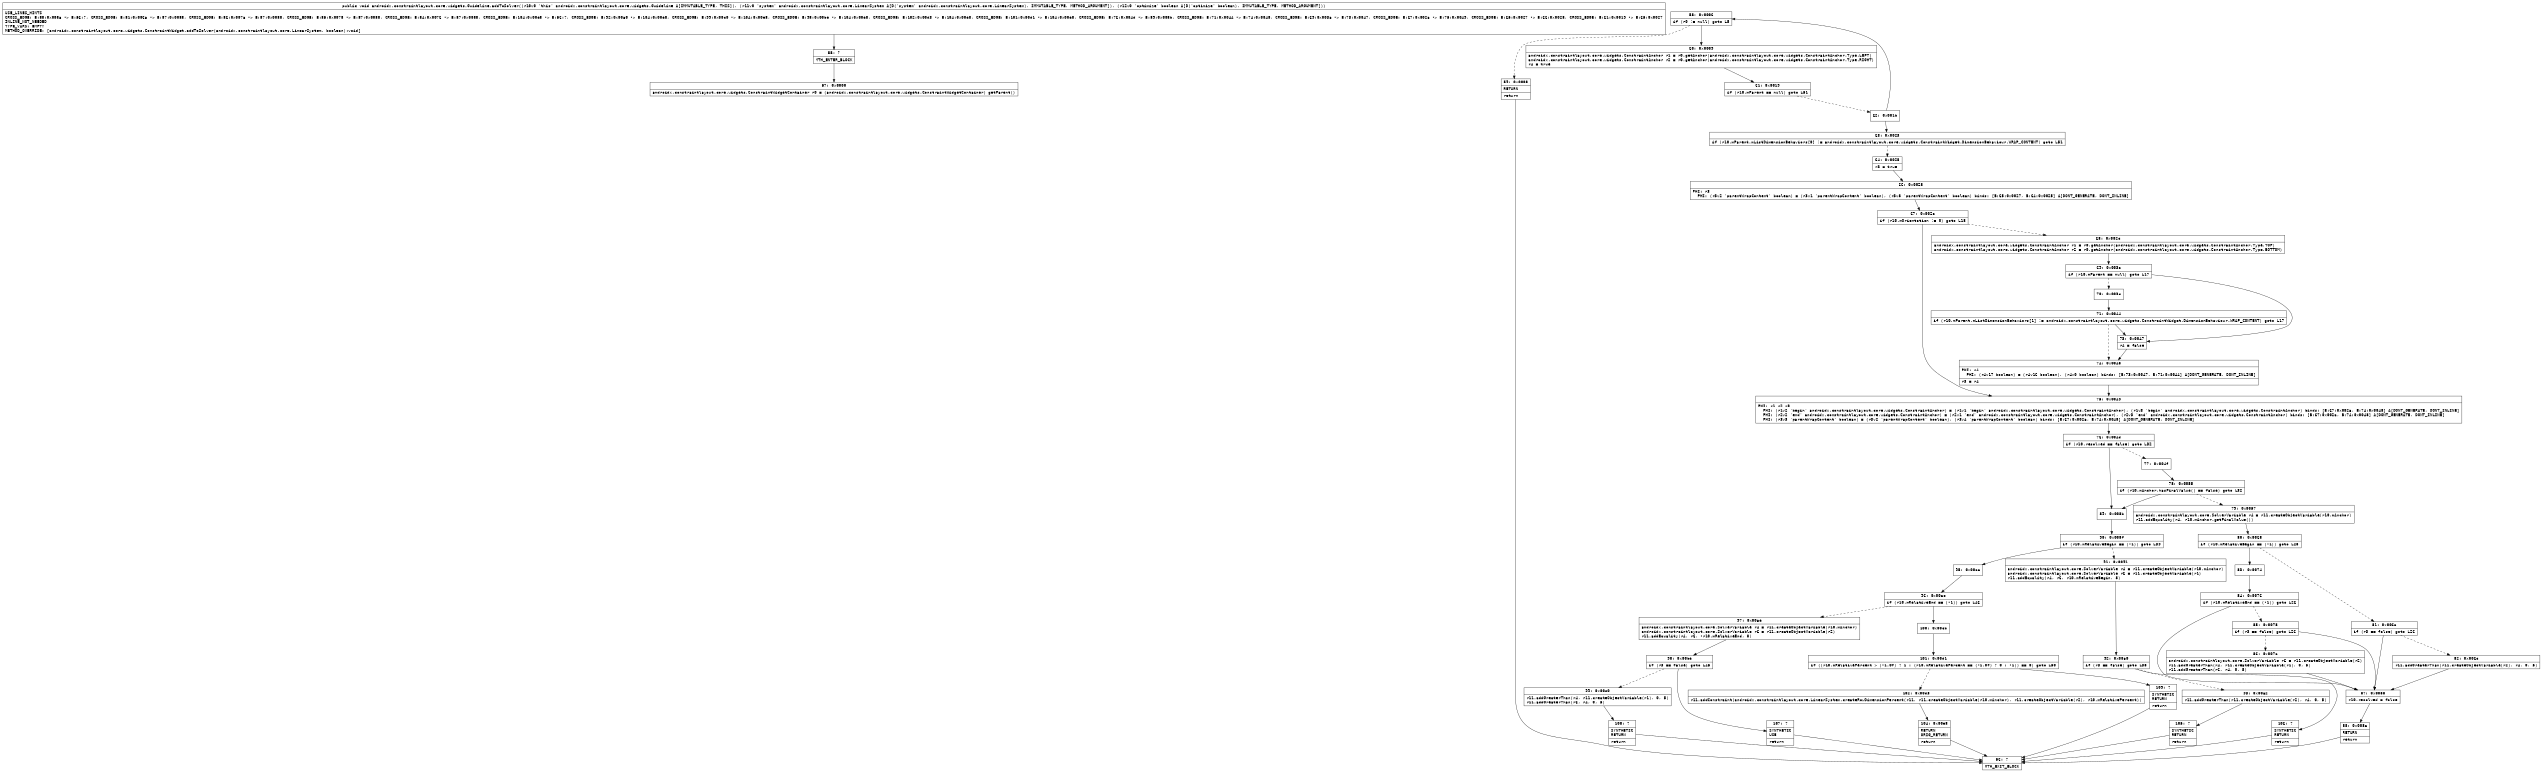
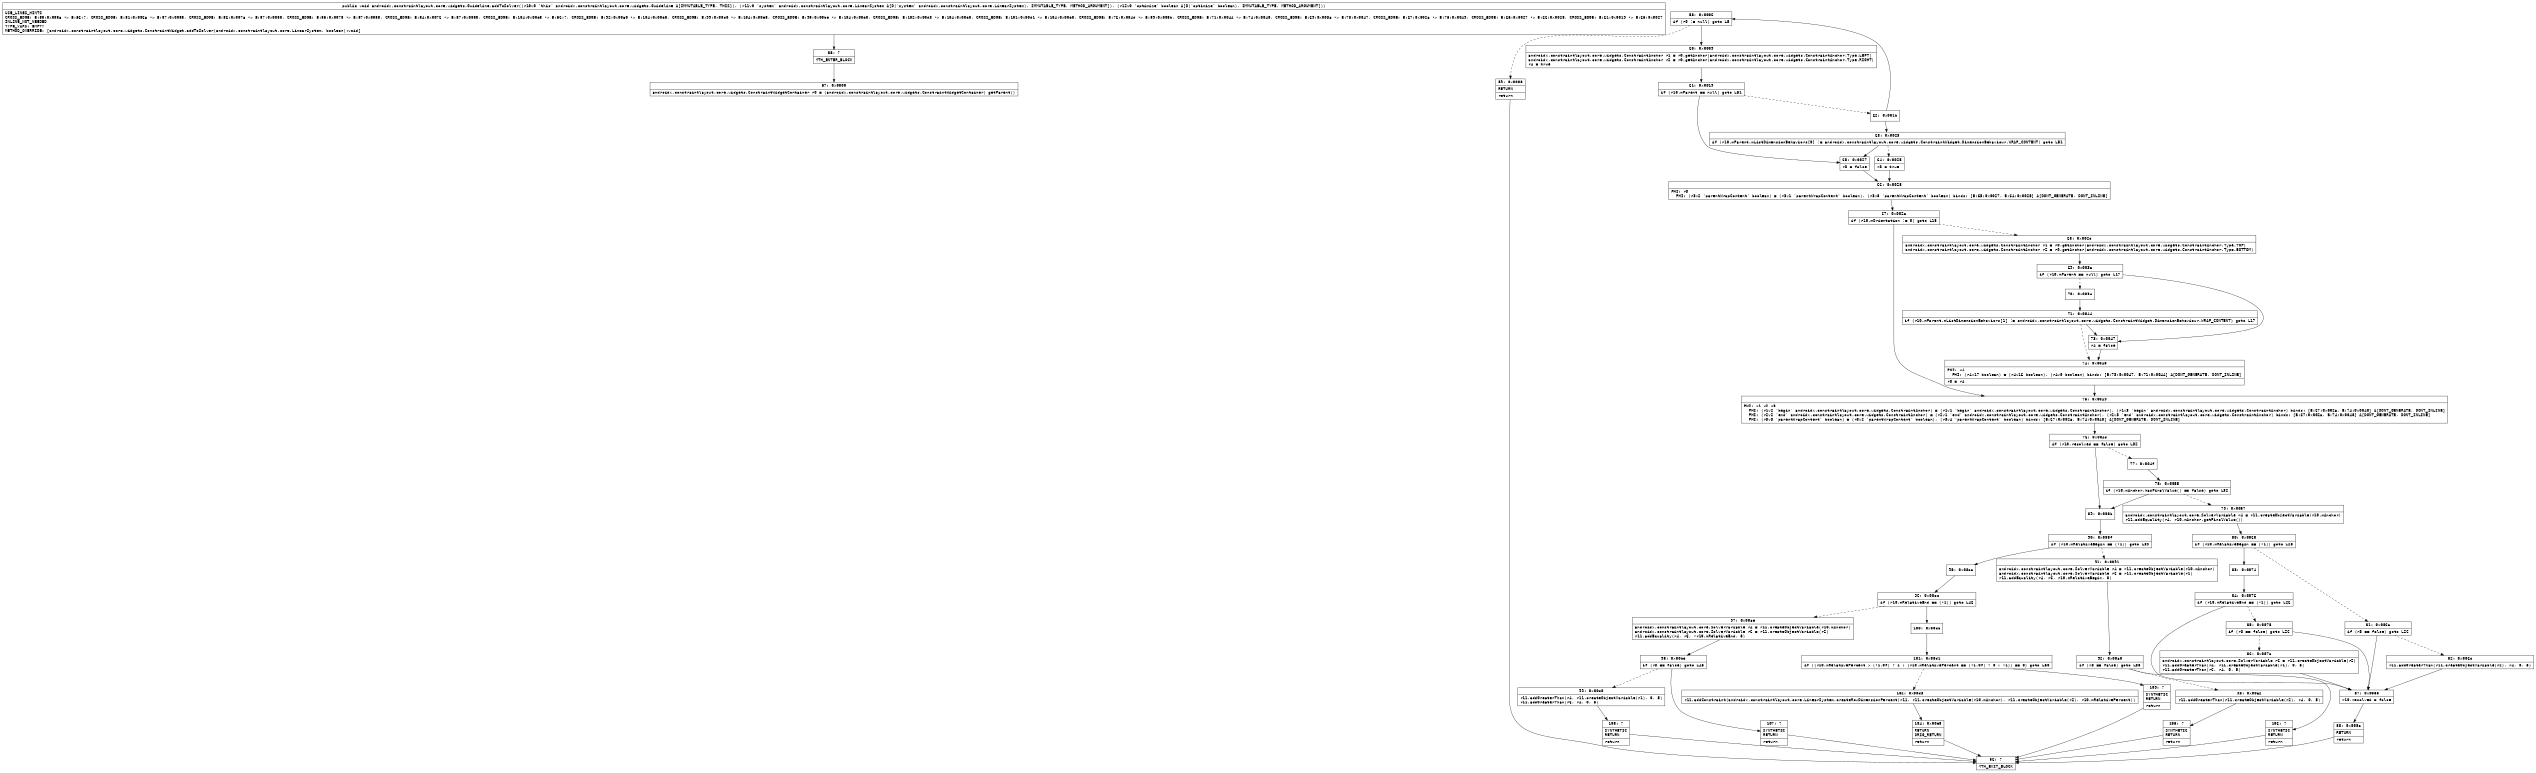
node "65: 0x0027": added
node "107: ?": text "USE" -> "RETURN"
